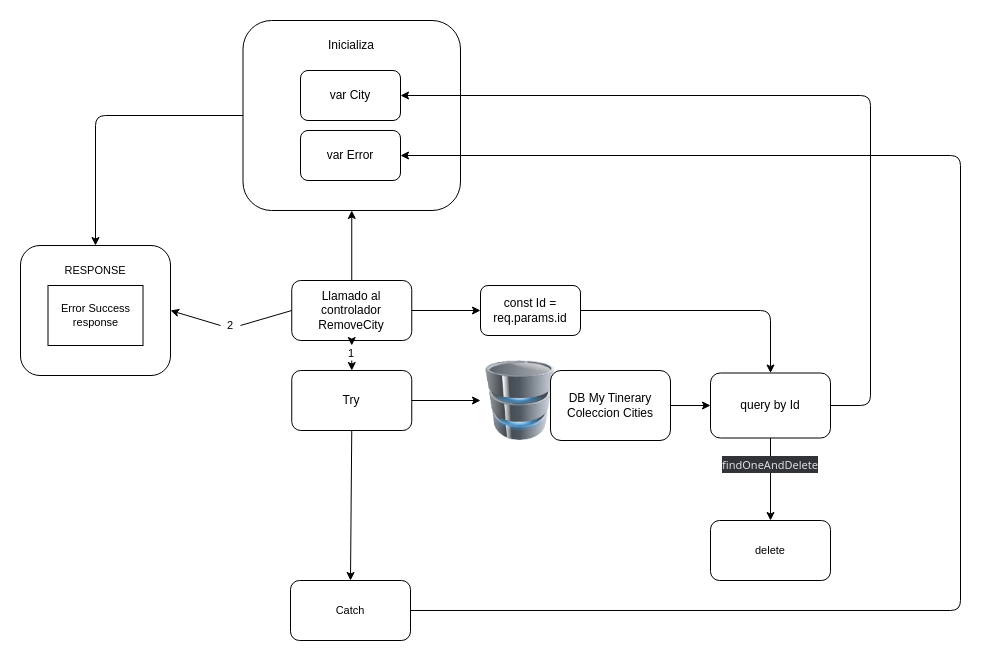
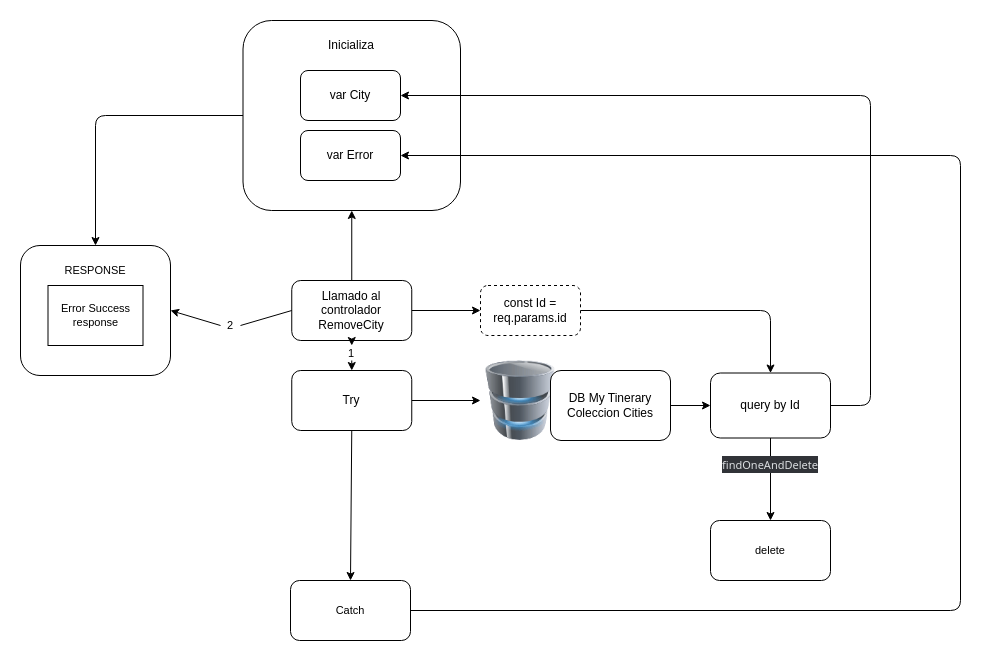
node "const Id = req.params.id": style solid -> dashed
